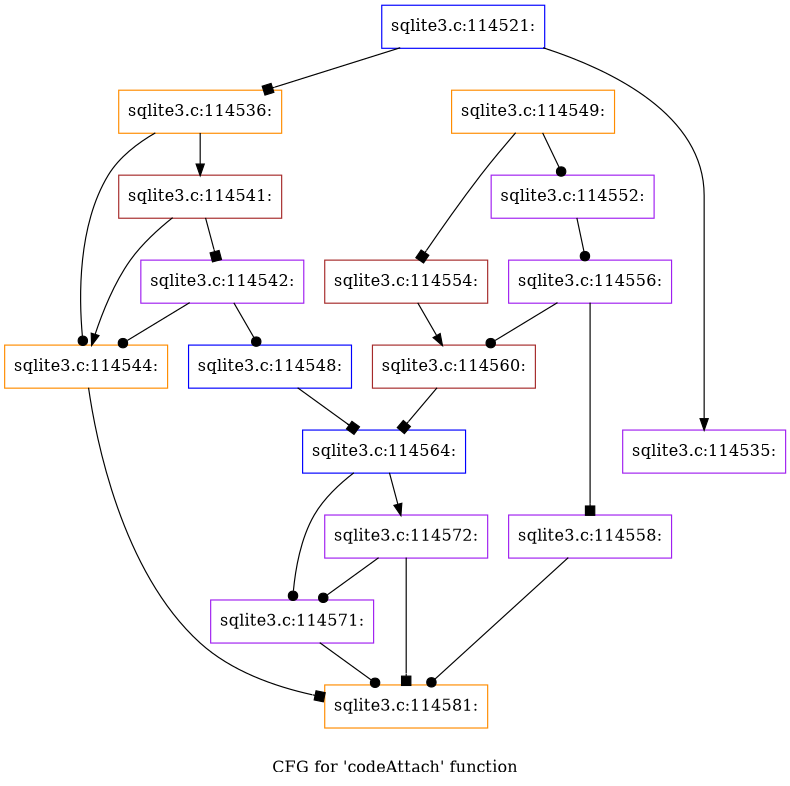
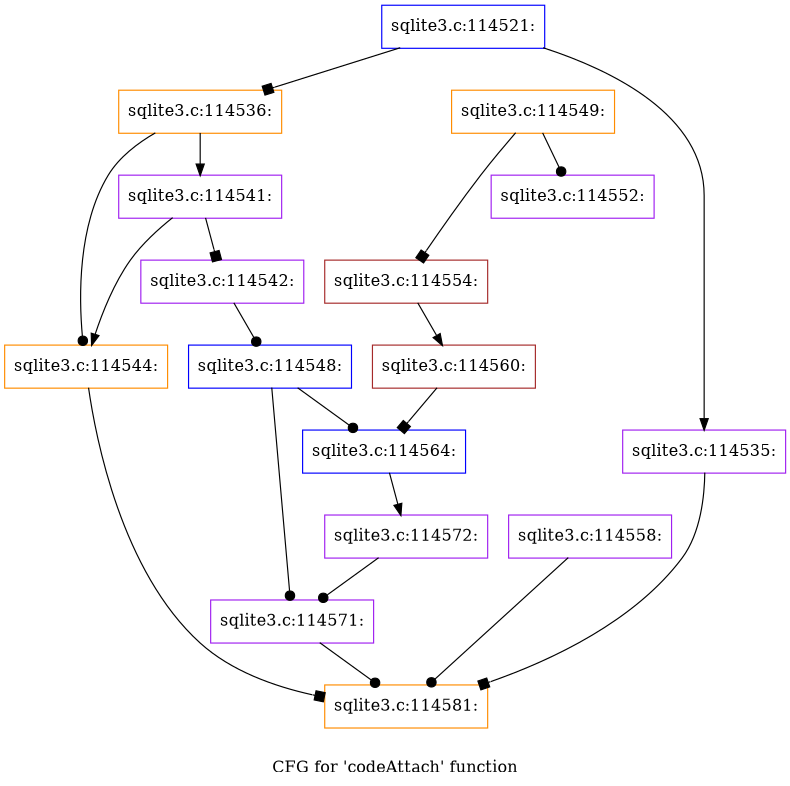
node "sqlite3.c:114541:": color brown -> purple
node "sqlite3.c:114556:": removed
edge "sqlite3.c:114542:" -> "sqlite3.c:114544:": removed
edge "sqlite3.c:114548:" -> "sqlite3.c:114564:": arrowhead box -> dot
edge "sqlite3.c:114564:" -> "sqlite3.c:114571:": now "sqlite3.c:114548:" -> "sqlite3.c:114571:"
edge "sqlite3.c:114572:" -> "sqlite3.c:114581:": now "sqlite3.c:114535:" -> "sqlite3.c:114581:"
